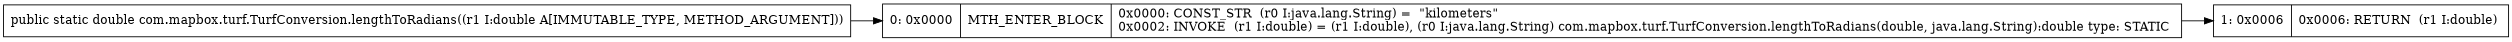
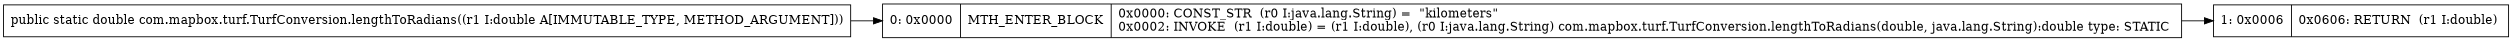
node "1: 0x0006": text "0x0006: RETURN  (r1 I:double)" -> "0x0606: RETURN  (r1 I:double)"
